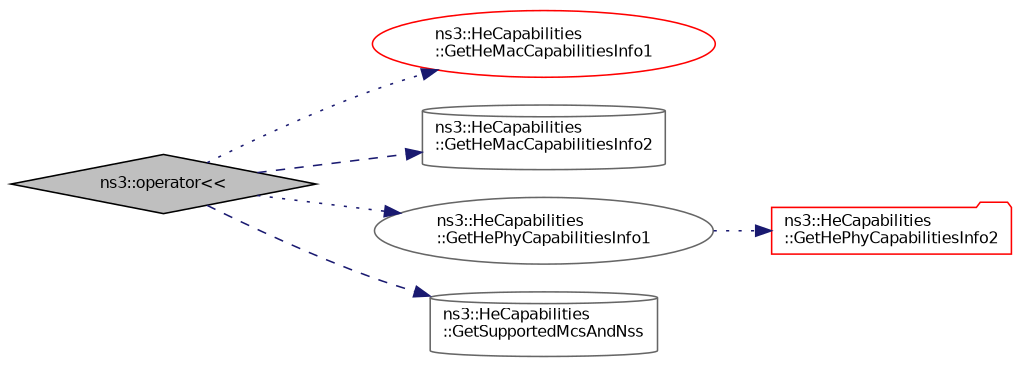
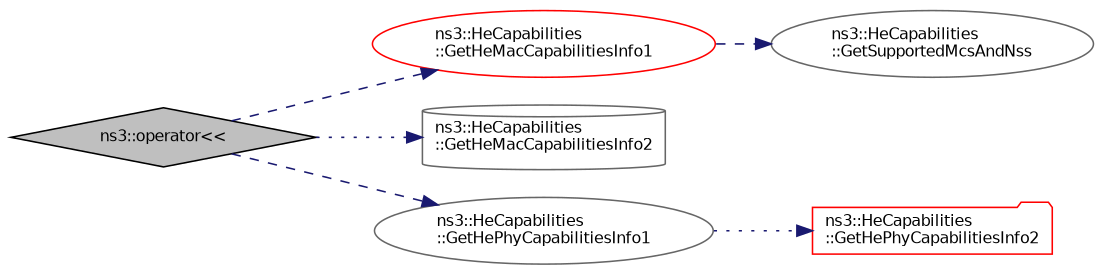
edge "ns3::operator<<" -> "ns3::HeCapabilities ::GetHeMacCapabilitiesInfo1": style dotted -> dashed
edge "ns3::operator<<" -> "ns3::HeCapabilities ::GetHeMacCapabilitiesInfo2": style dashed -> dotted
edge "ns3::operator<<" -> "ns3::HeCapabilities ::GetHePhyCapabilitiesInfo1": style dotted -> dashed
edge "ns3::operator<<" -> "ns3::HeCapabilities ::GetSupportedMcsAndNss": now "ns3::HeCapabilities ::GetHeMacCapabilitiesInfo1" -> "ns3::HeCapabilities ::GetSupportedMcsAndNss"
node "ns3::HeCapabilities ::GetSupportedMcsAndNss": shape cylinder -> ellipse
